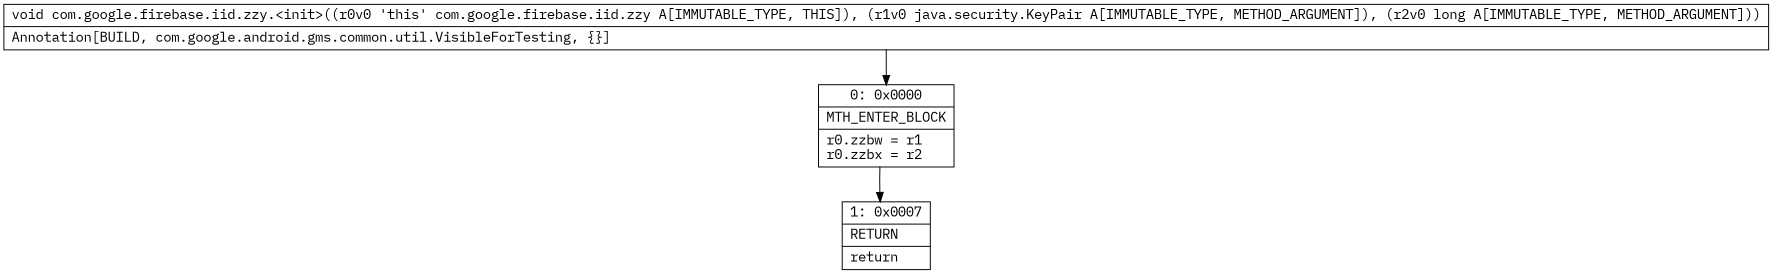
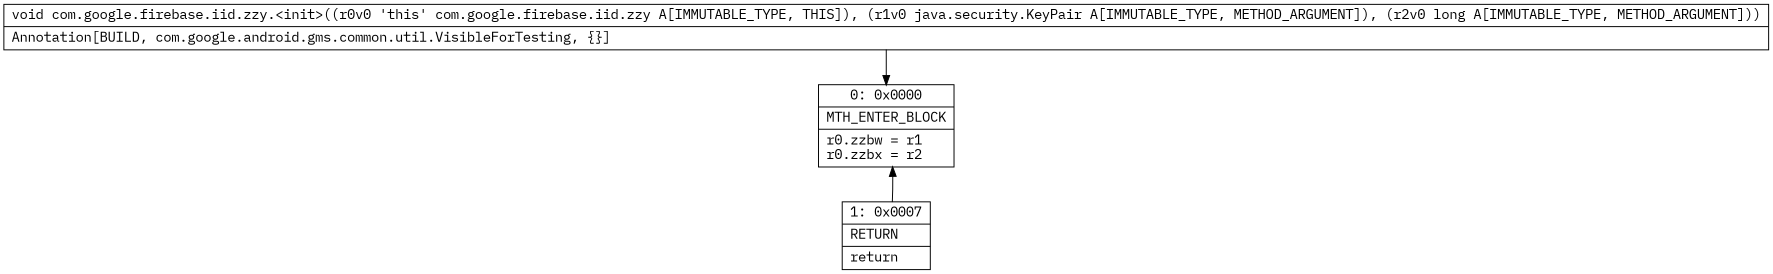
edge "0: 0x0000" -> "1: 0x0007": reversed
